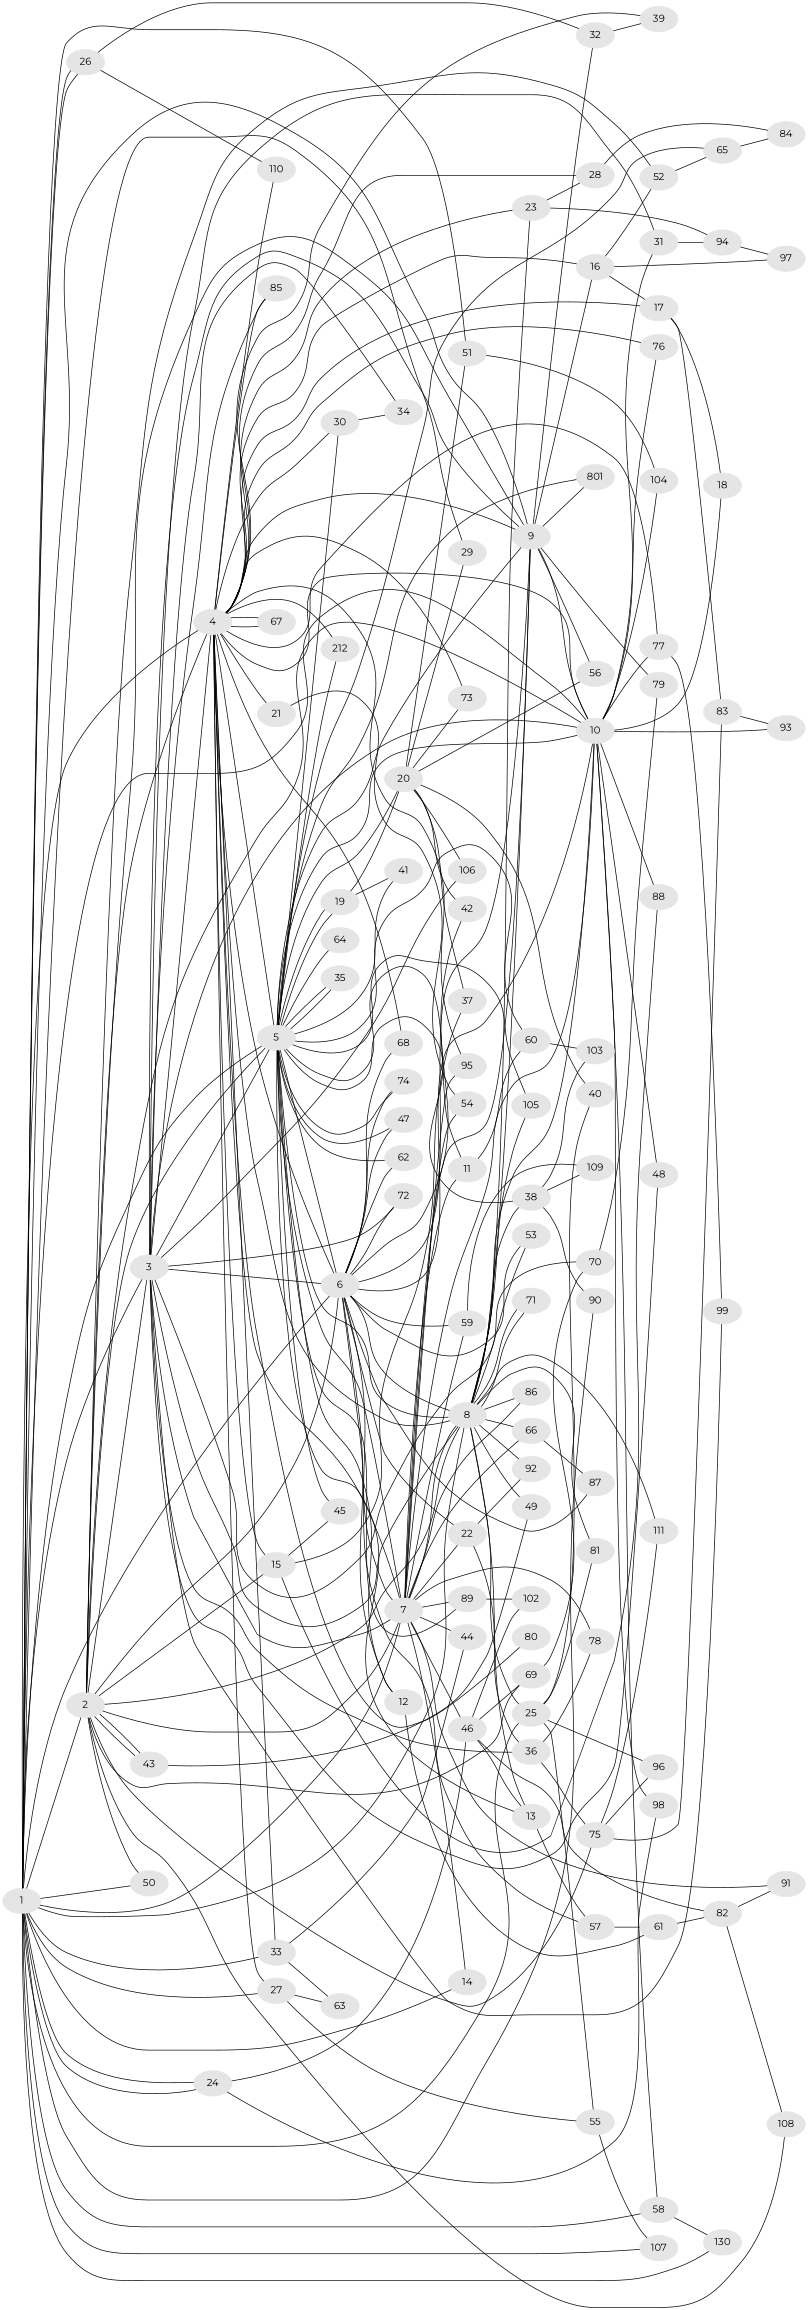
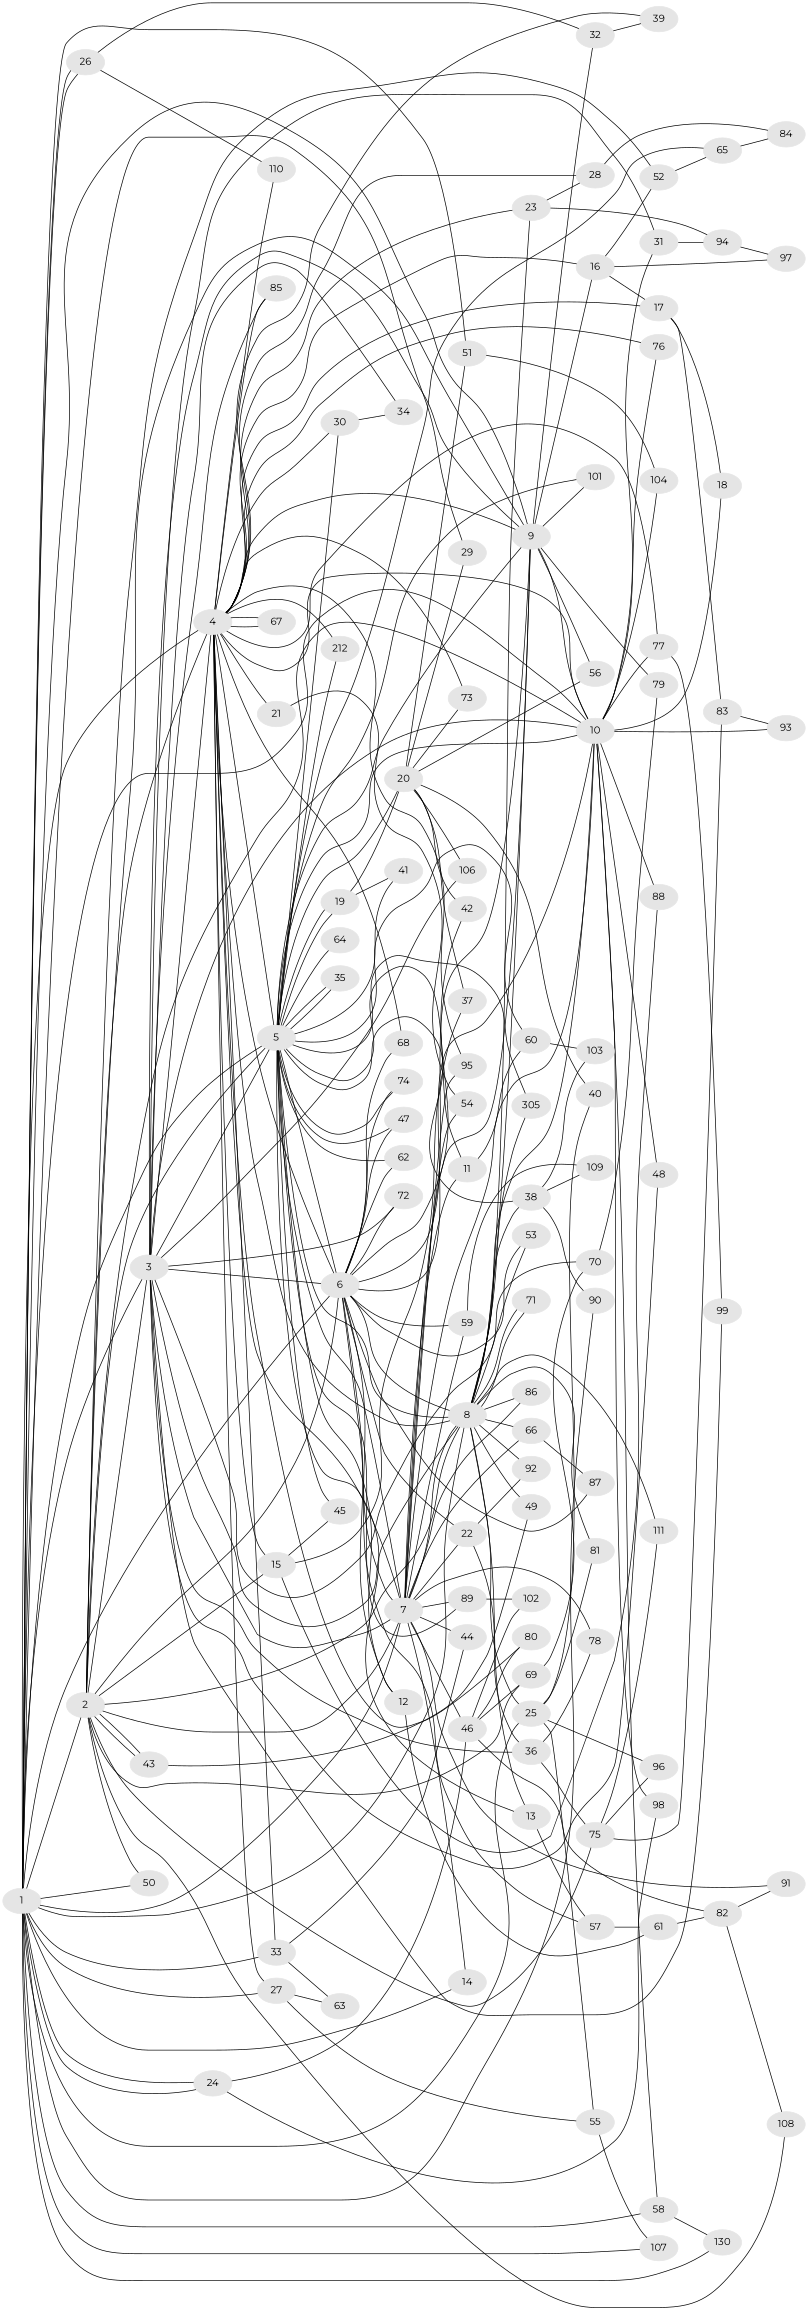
node "801": label "801" -> "101"
node "105": label "105" -> "305"
edge "46" -- "13": now "46" -- "80"
